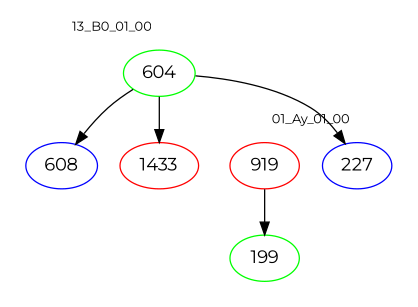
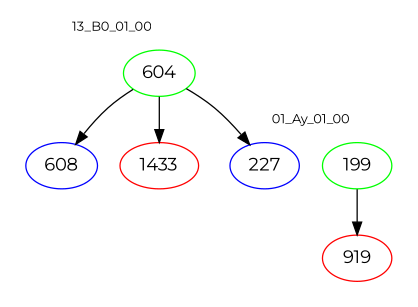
edge "919" -> "199": reversed
